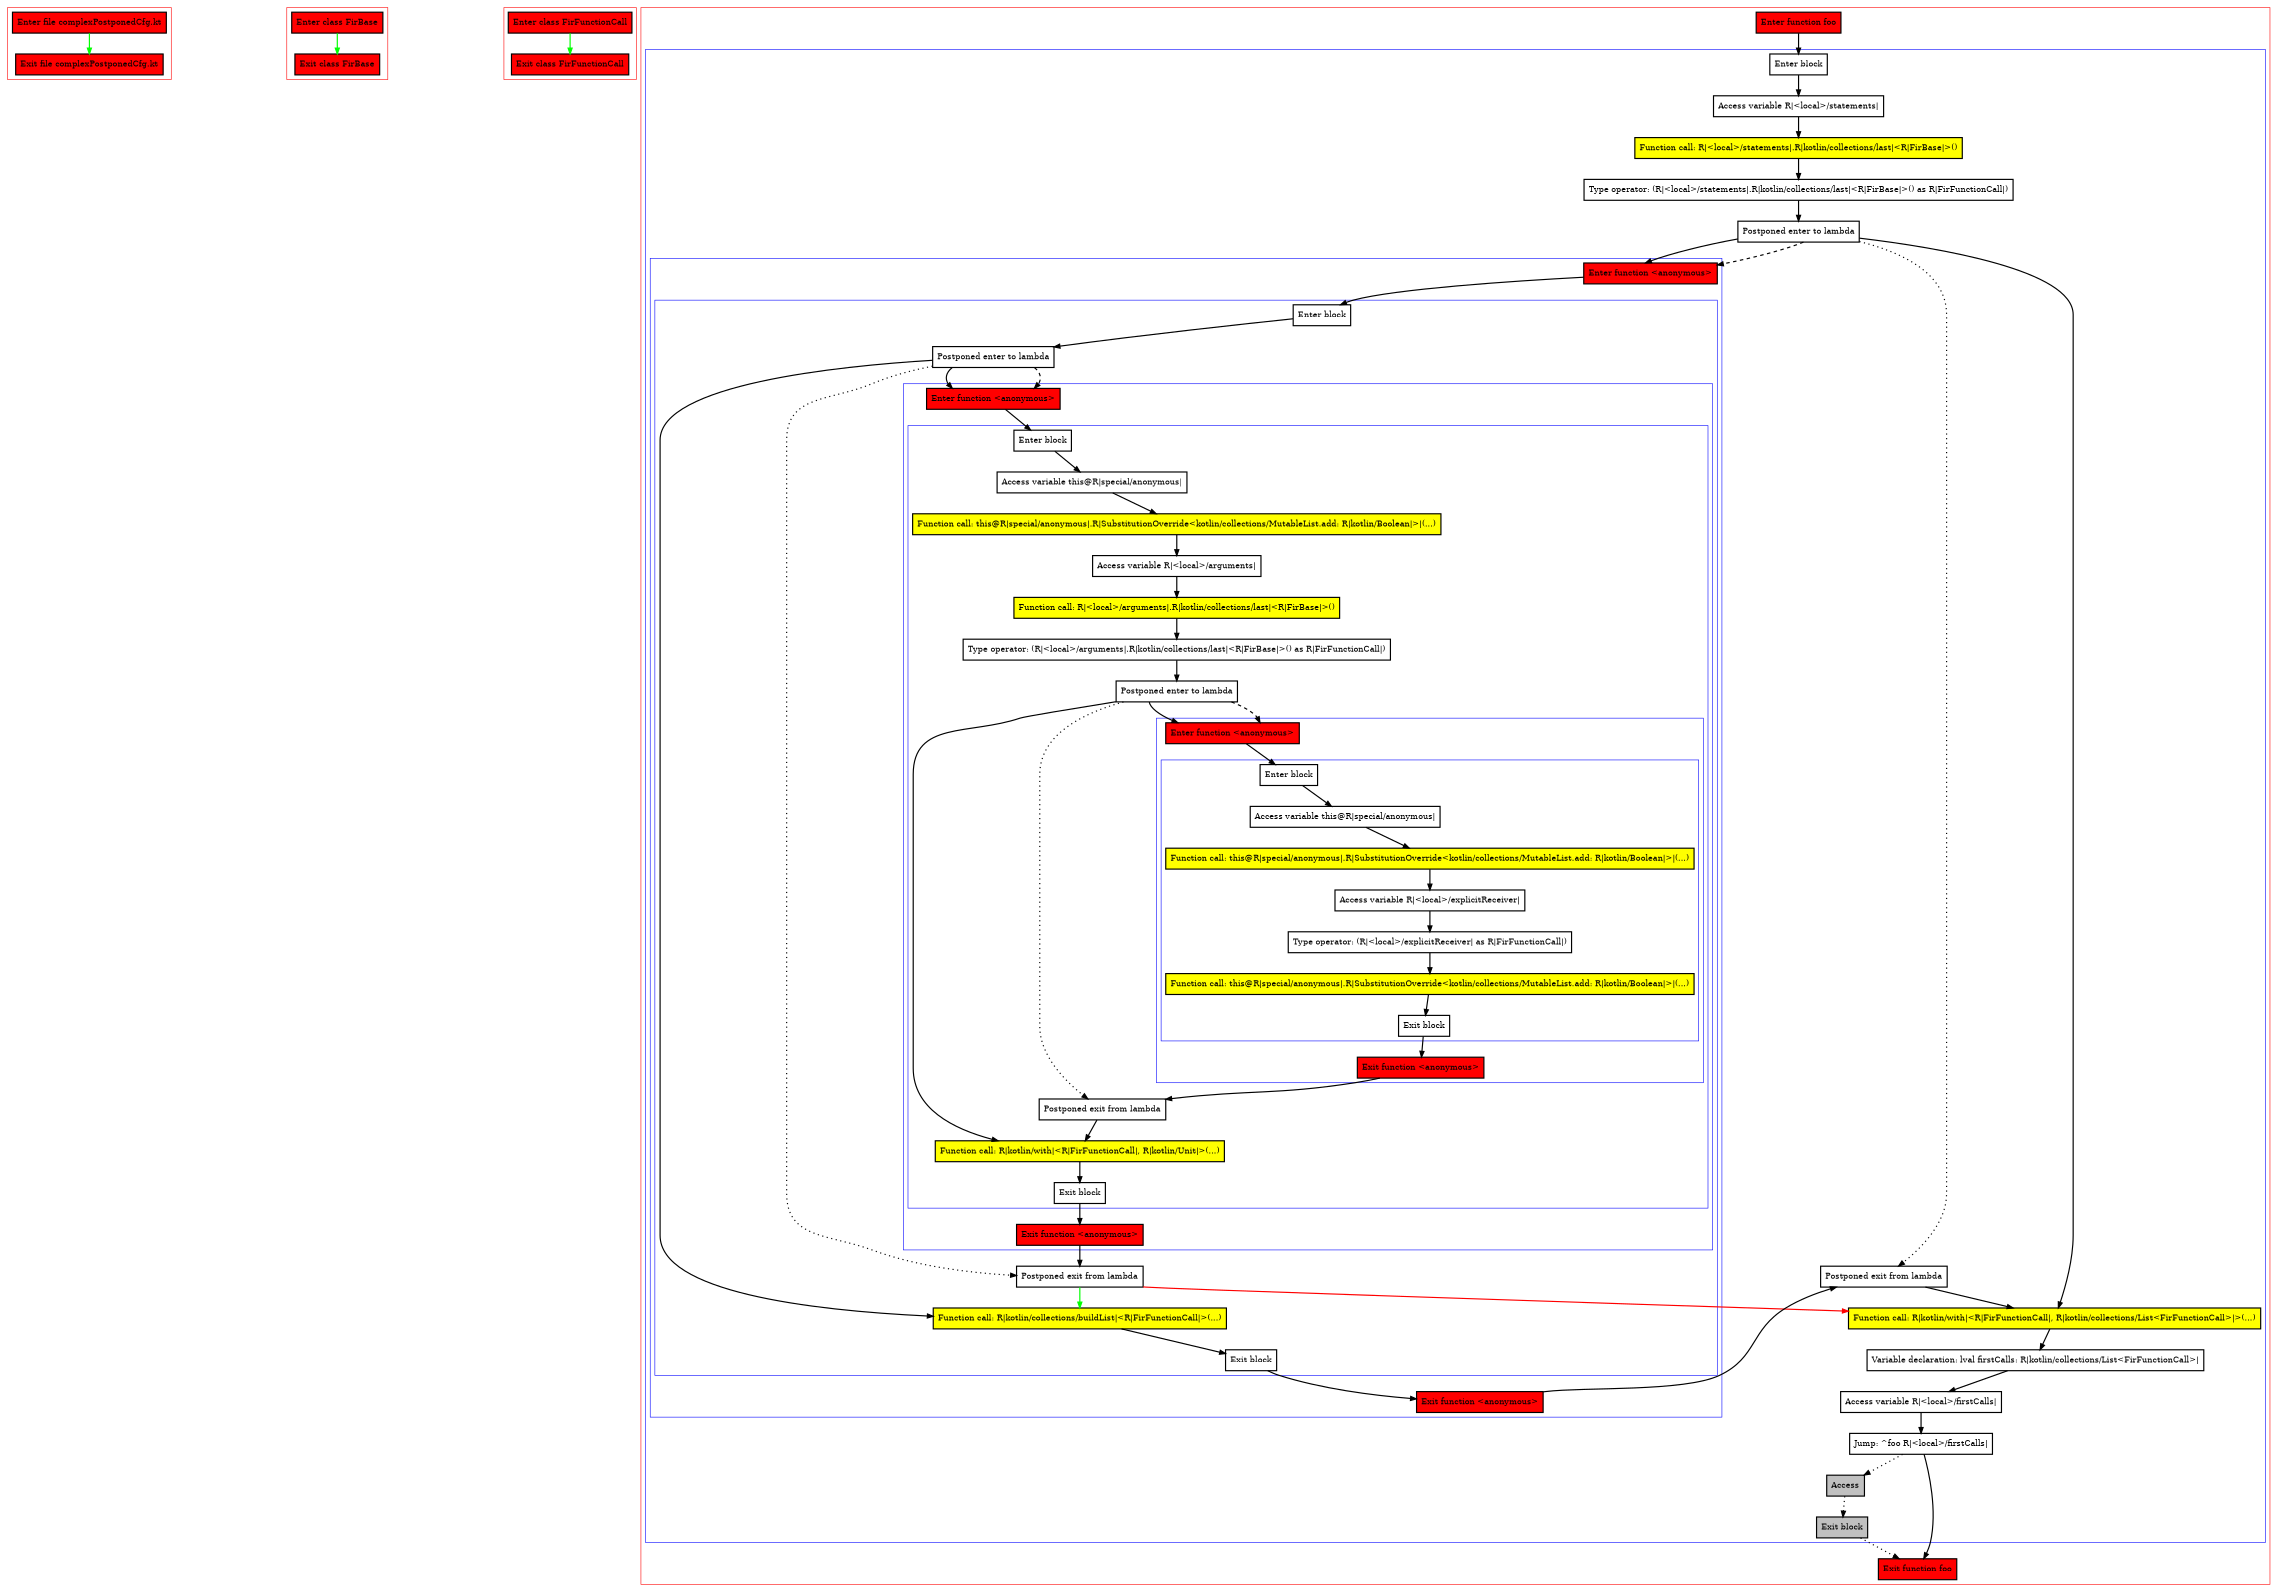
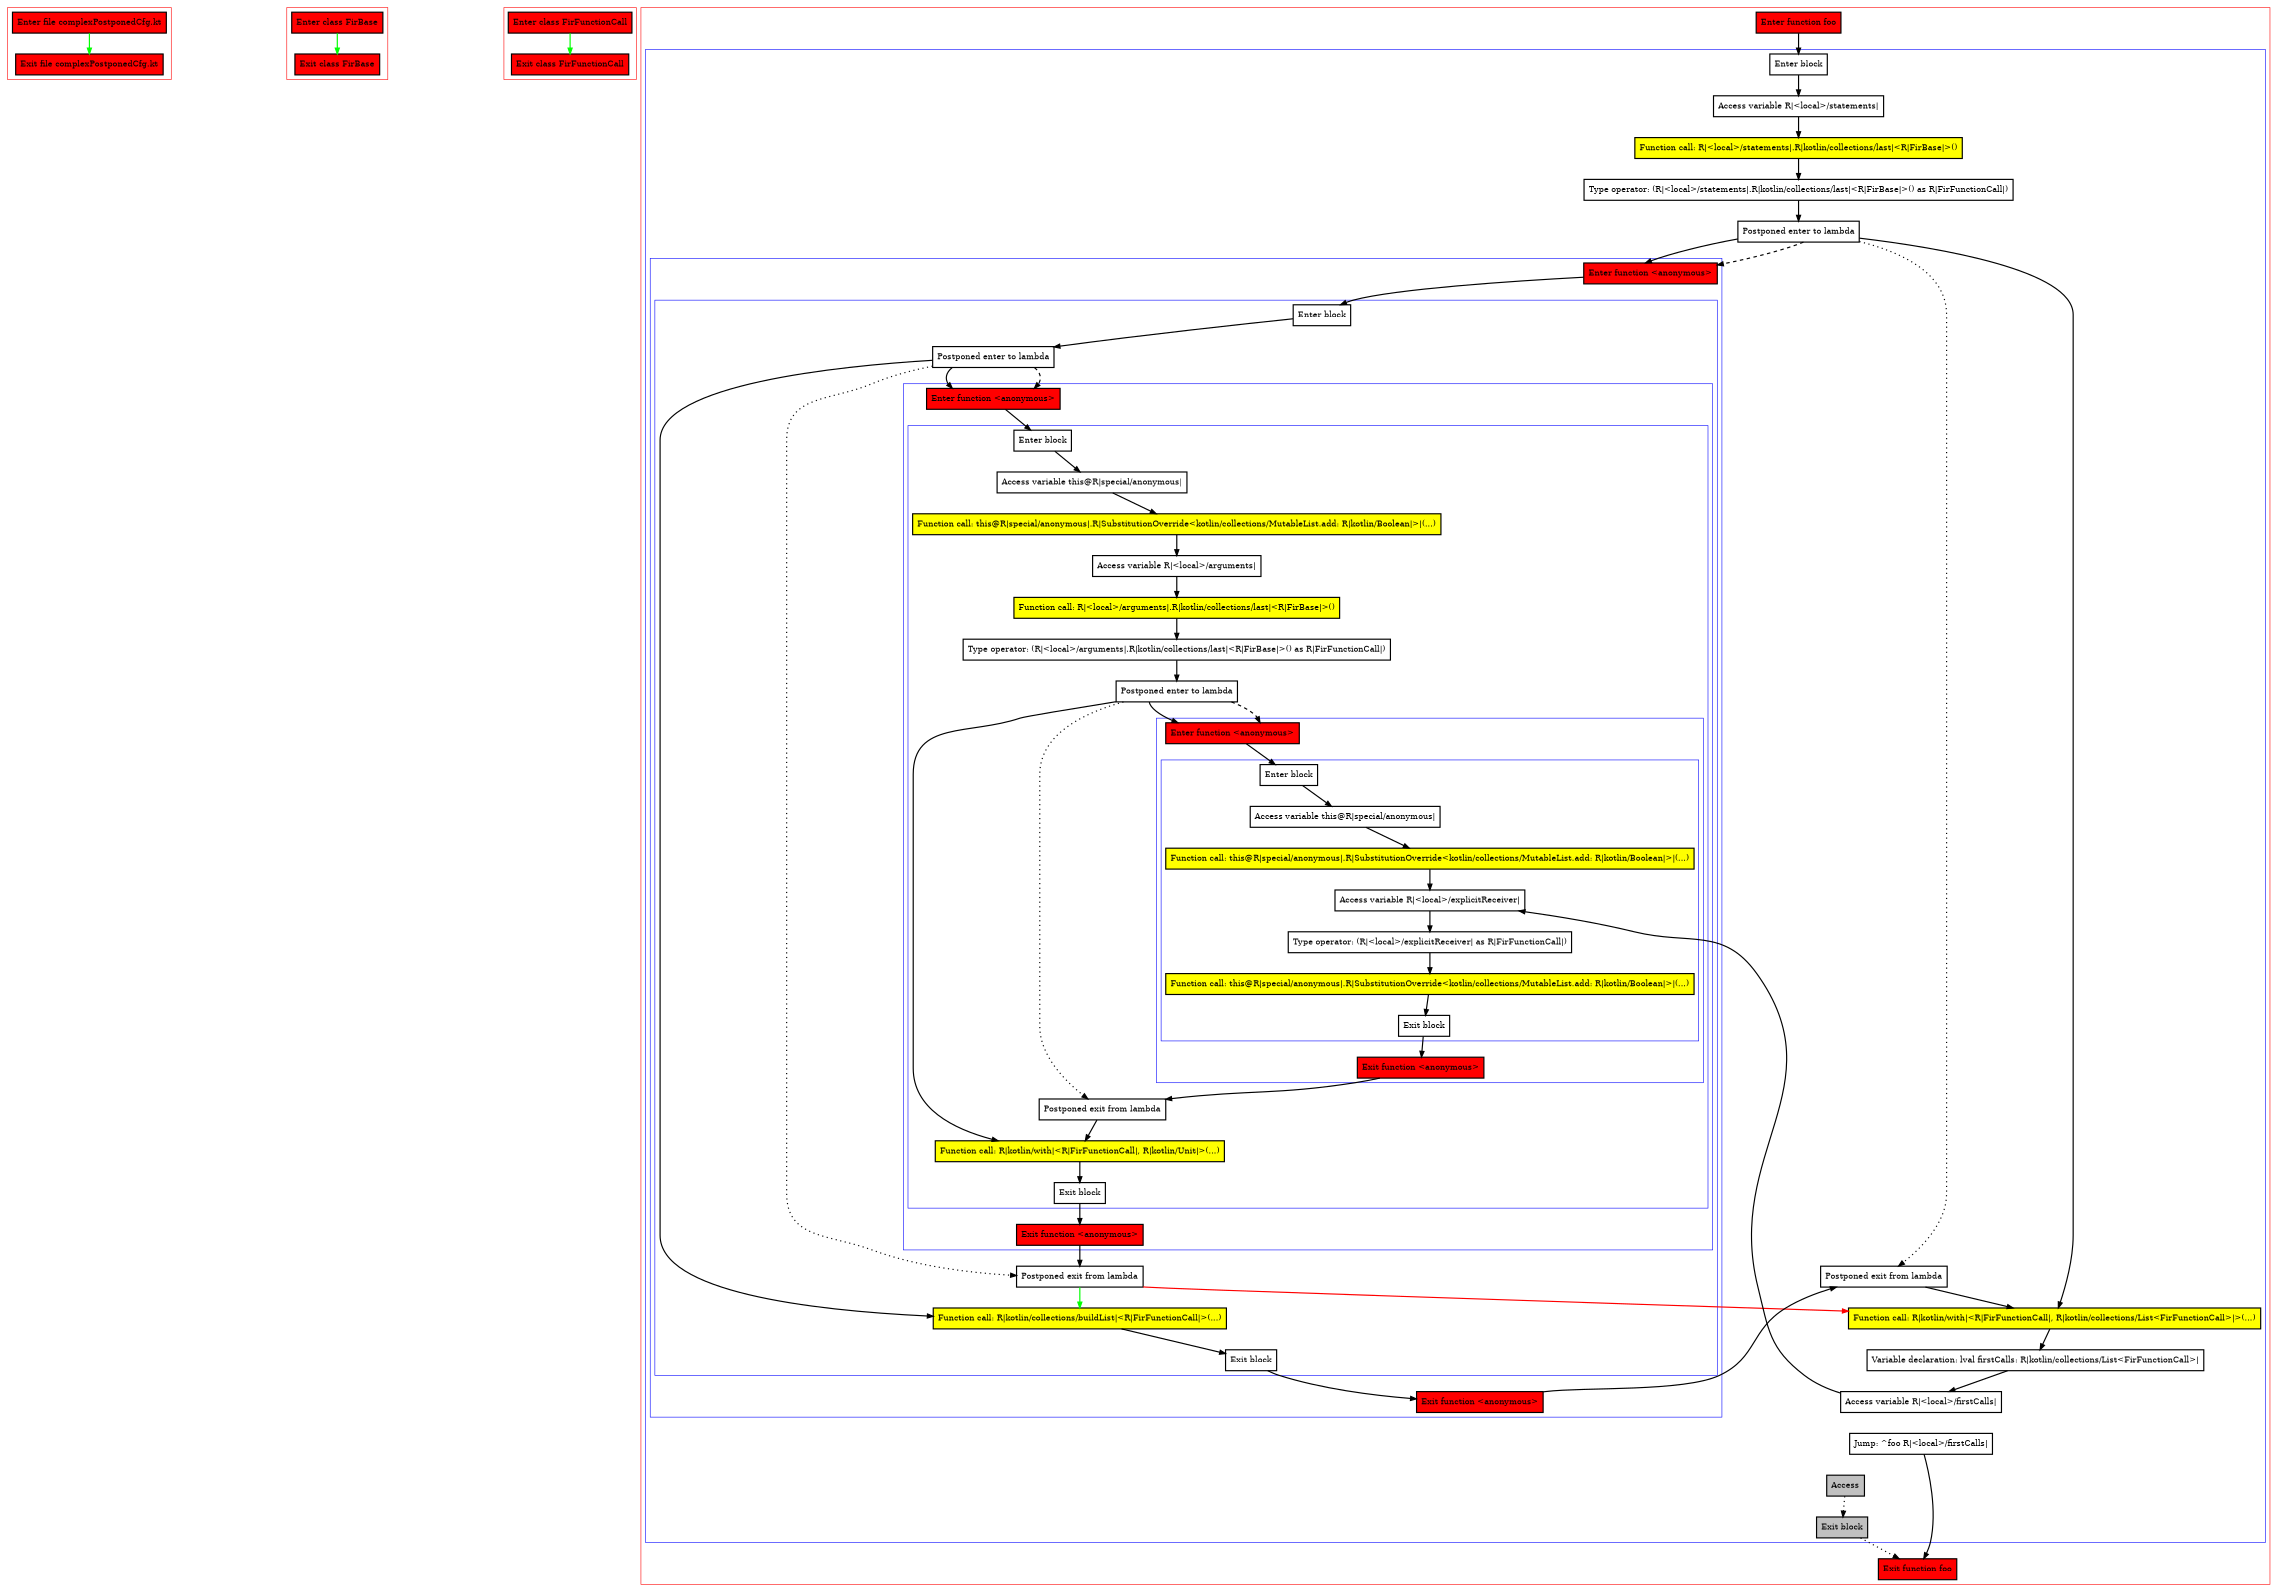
edge "Access variable R|<local>/firstCalls|" -> "Jump: ^foo R|<local>/firstCalls|": now "Access variable R|<local>/firstCalls|" -> "Access variable R|<local>/explicitReceiver|"
edge "Jump: ^foo R|<local>/firstCalls|" -> "Access": removed
